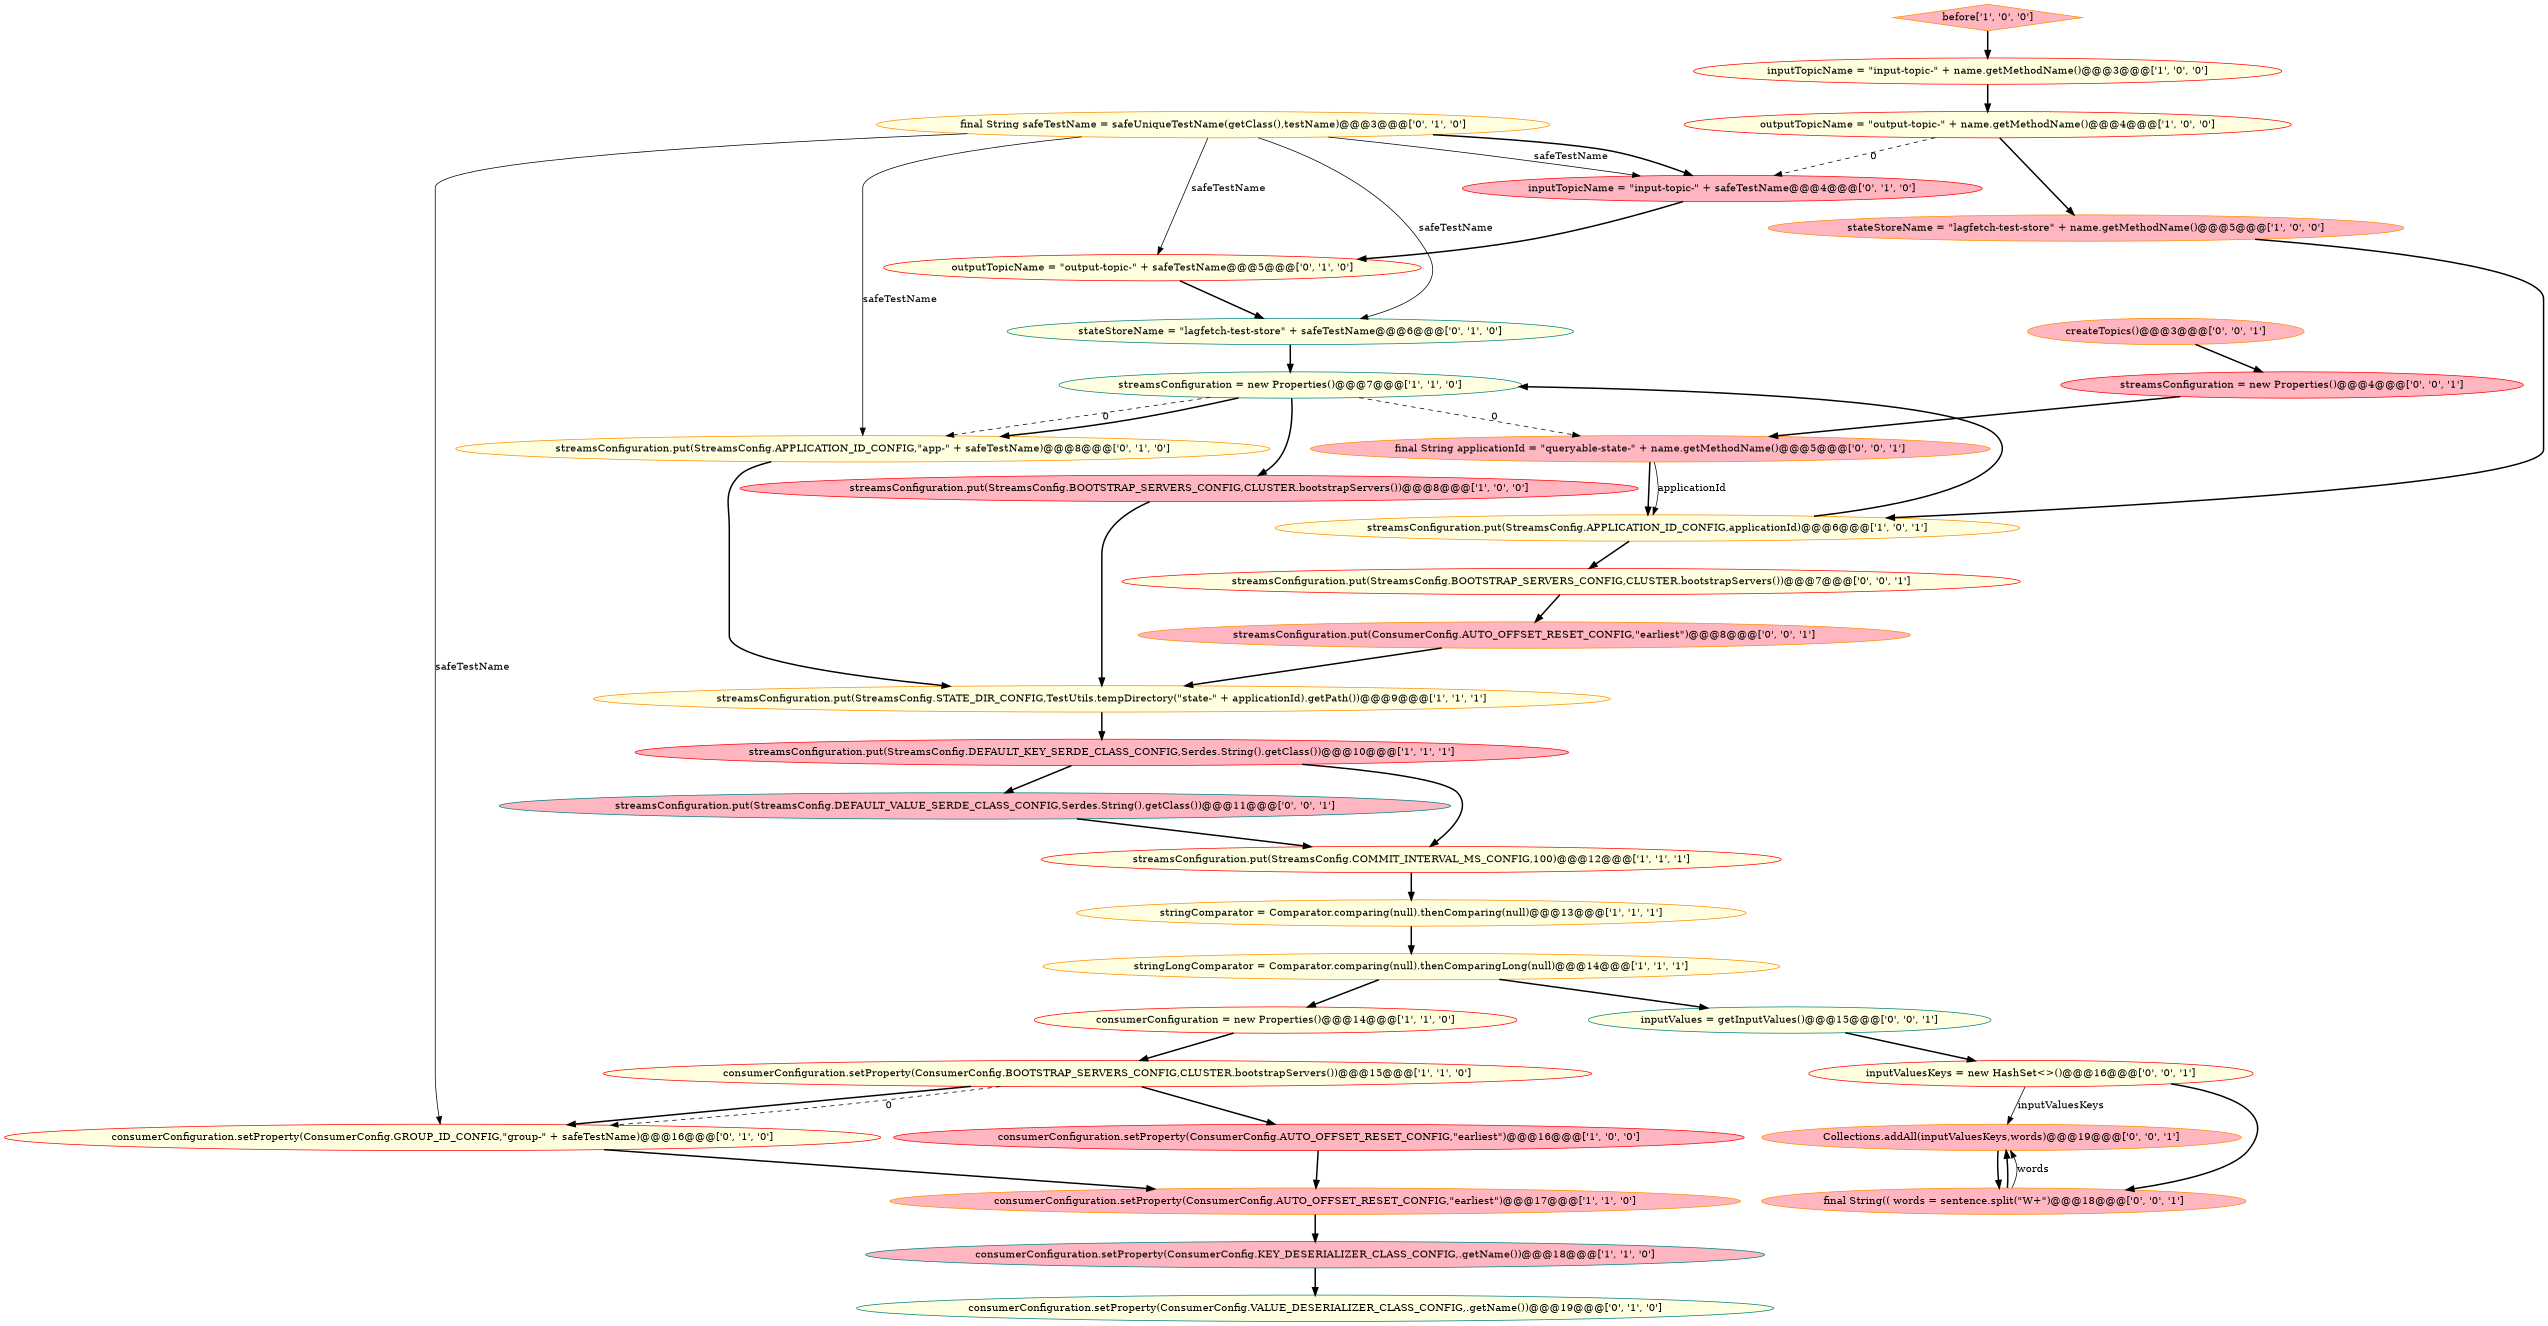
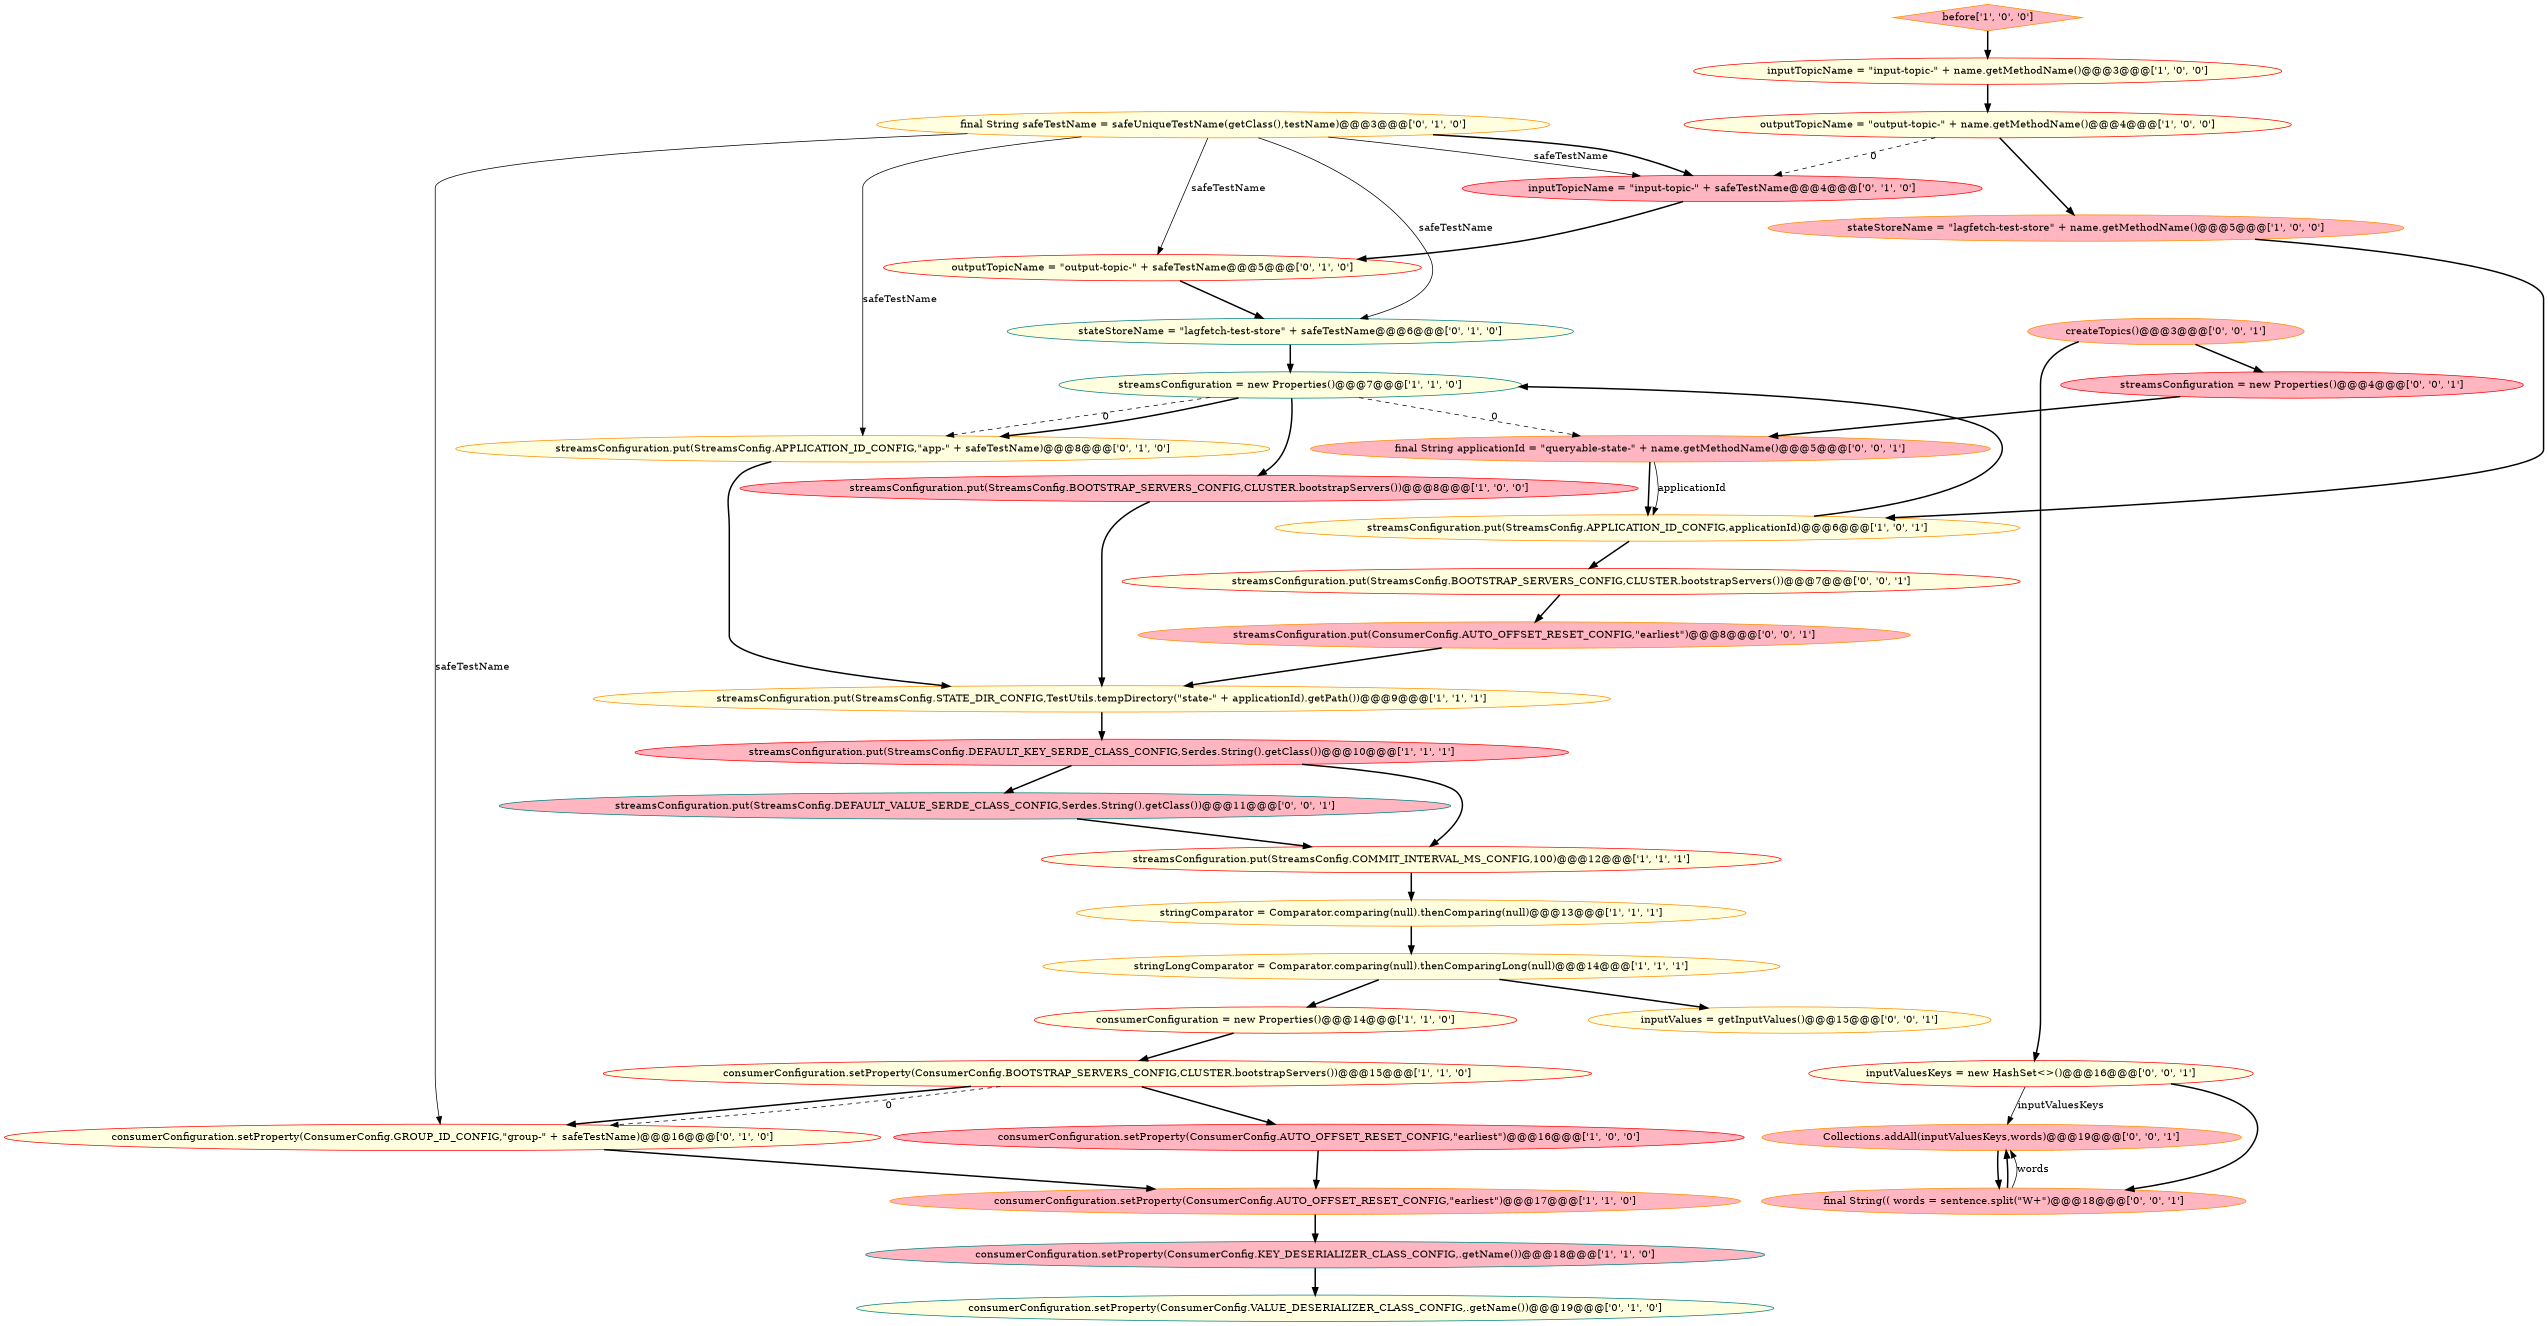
node "inputValues = getInputValues()@@@15@@@['0', '0', '1']": color teal -> darkorange
edge "inputValues = getInputValues()@@@15@@@['0', '0', '1']" -> "inputValuesKeys = new HashSet<>()@@@16@@@['0', '0', '1']": now "createTopics()@@@3@@@['0', '0', '1']" -> "inputValuesKeys = new HashSet<>()@@@16@@@['0', '0', '1']"
